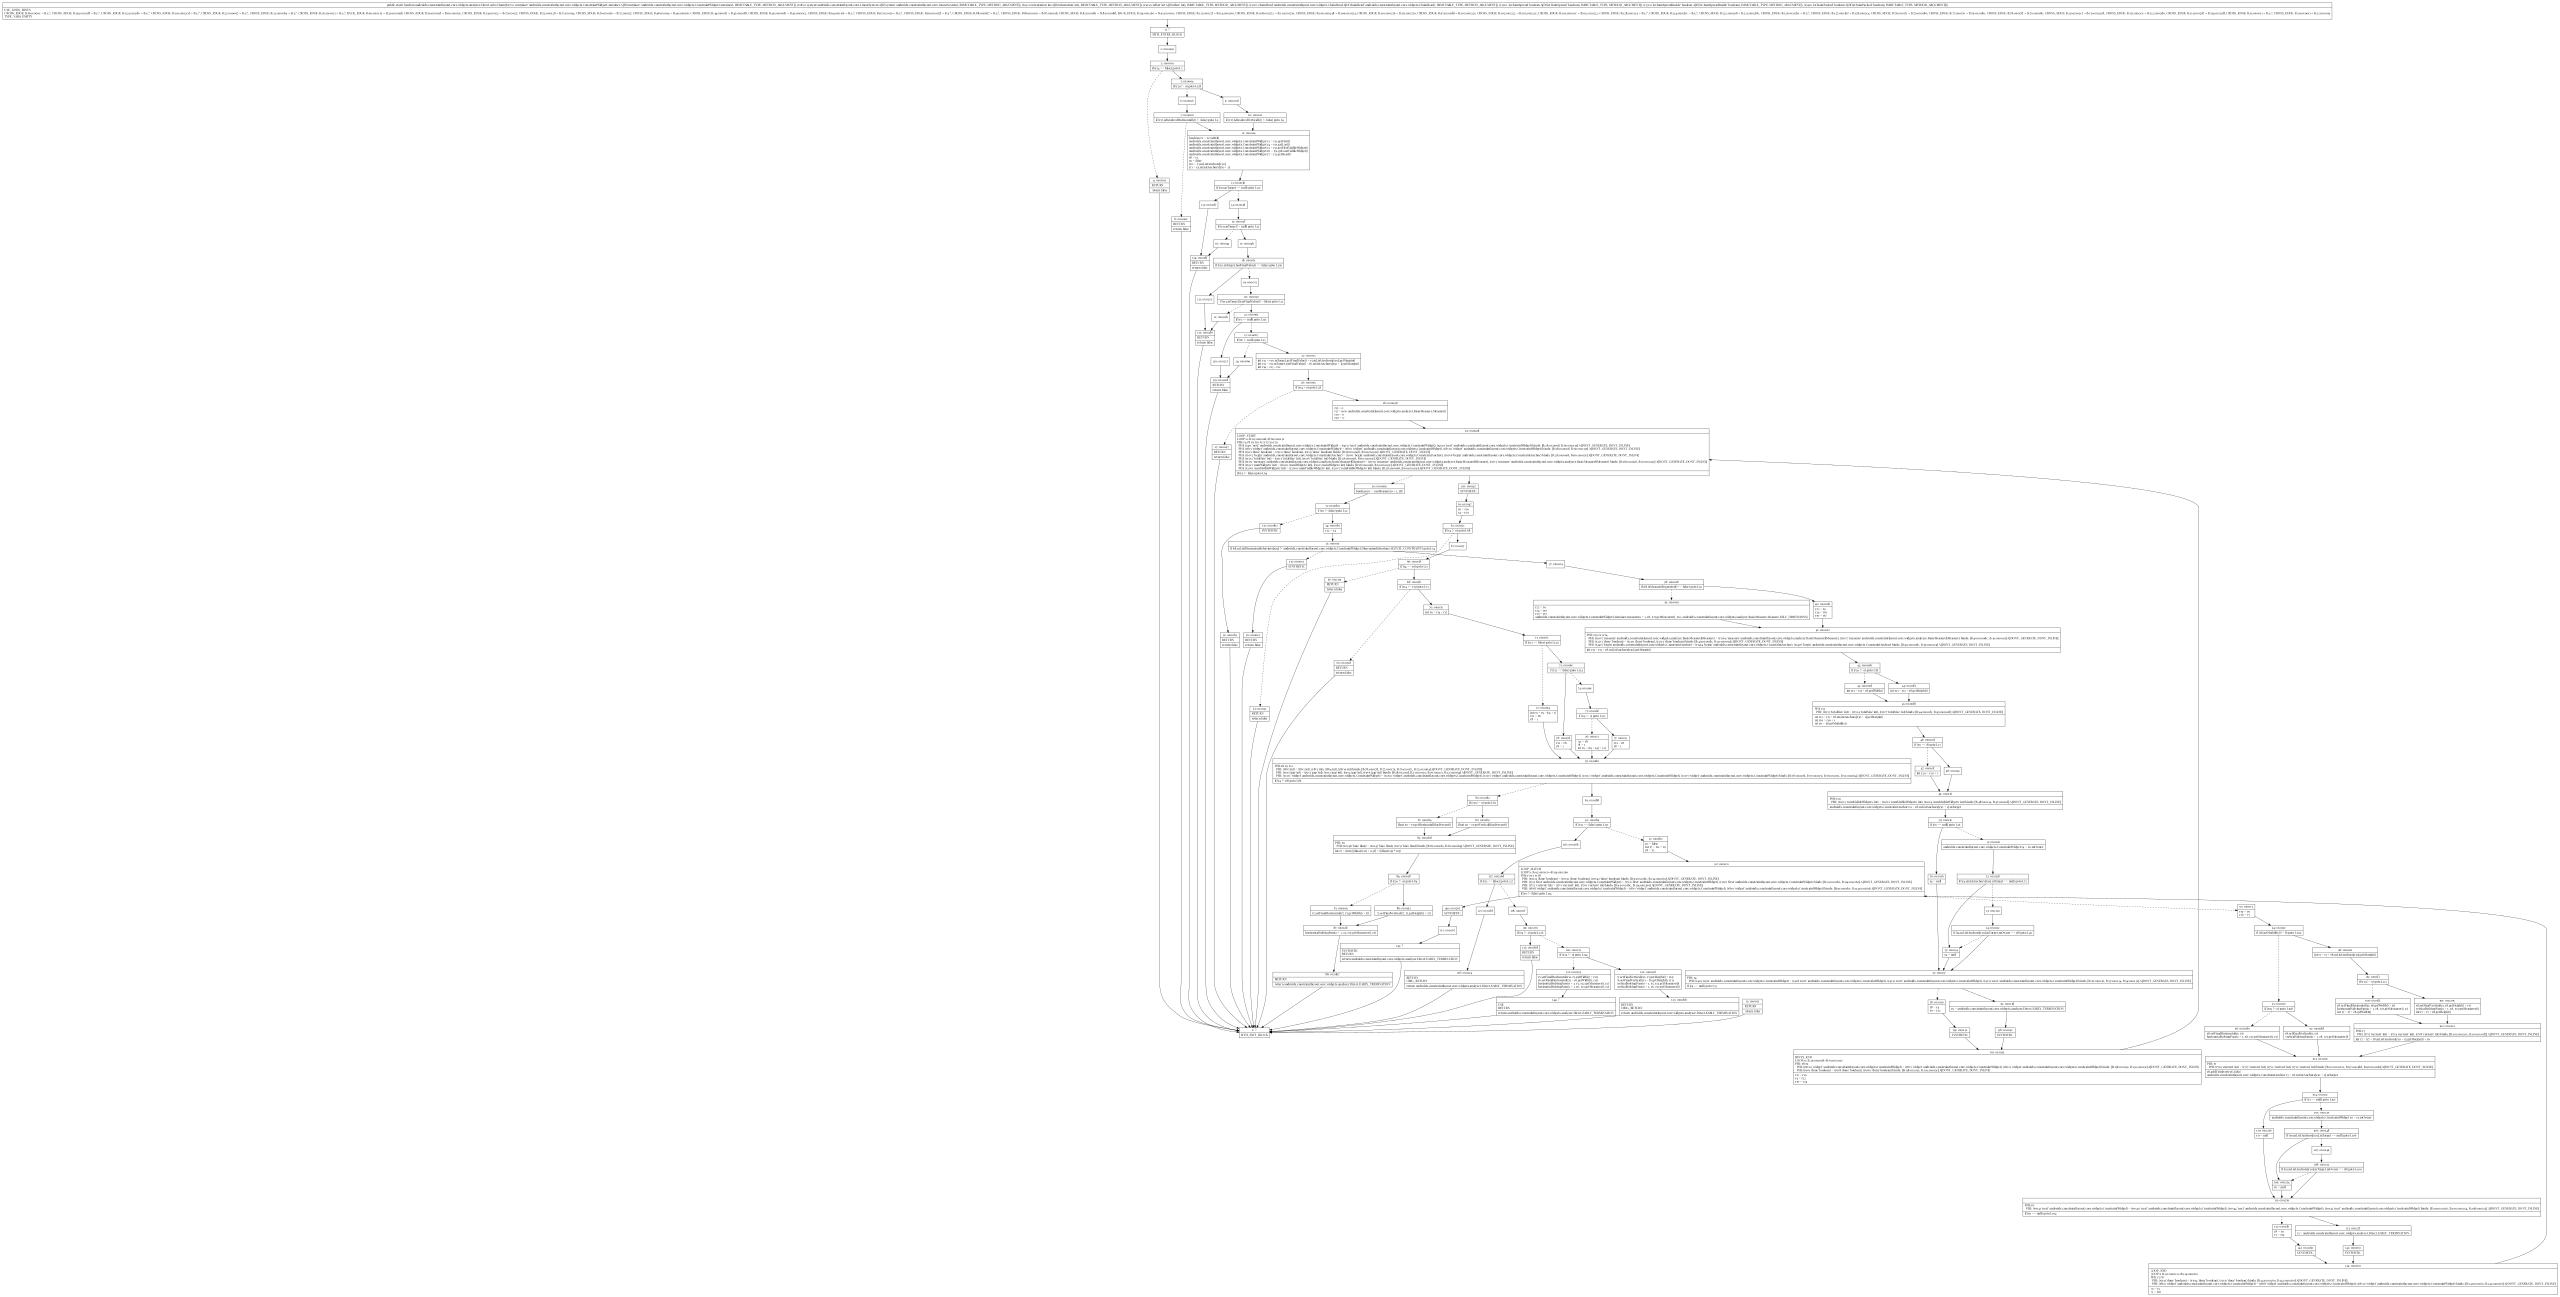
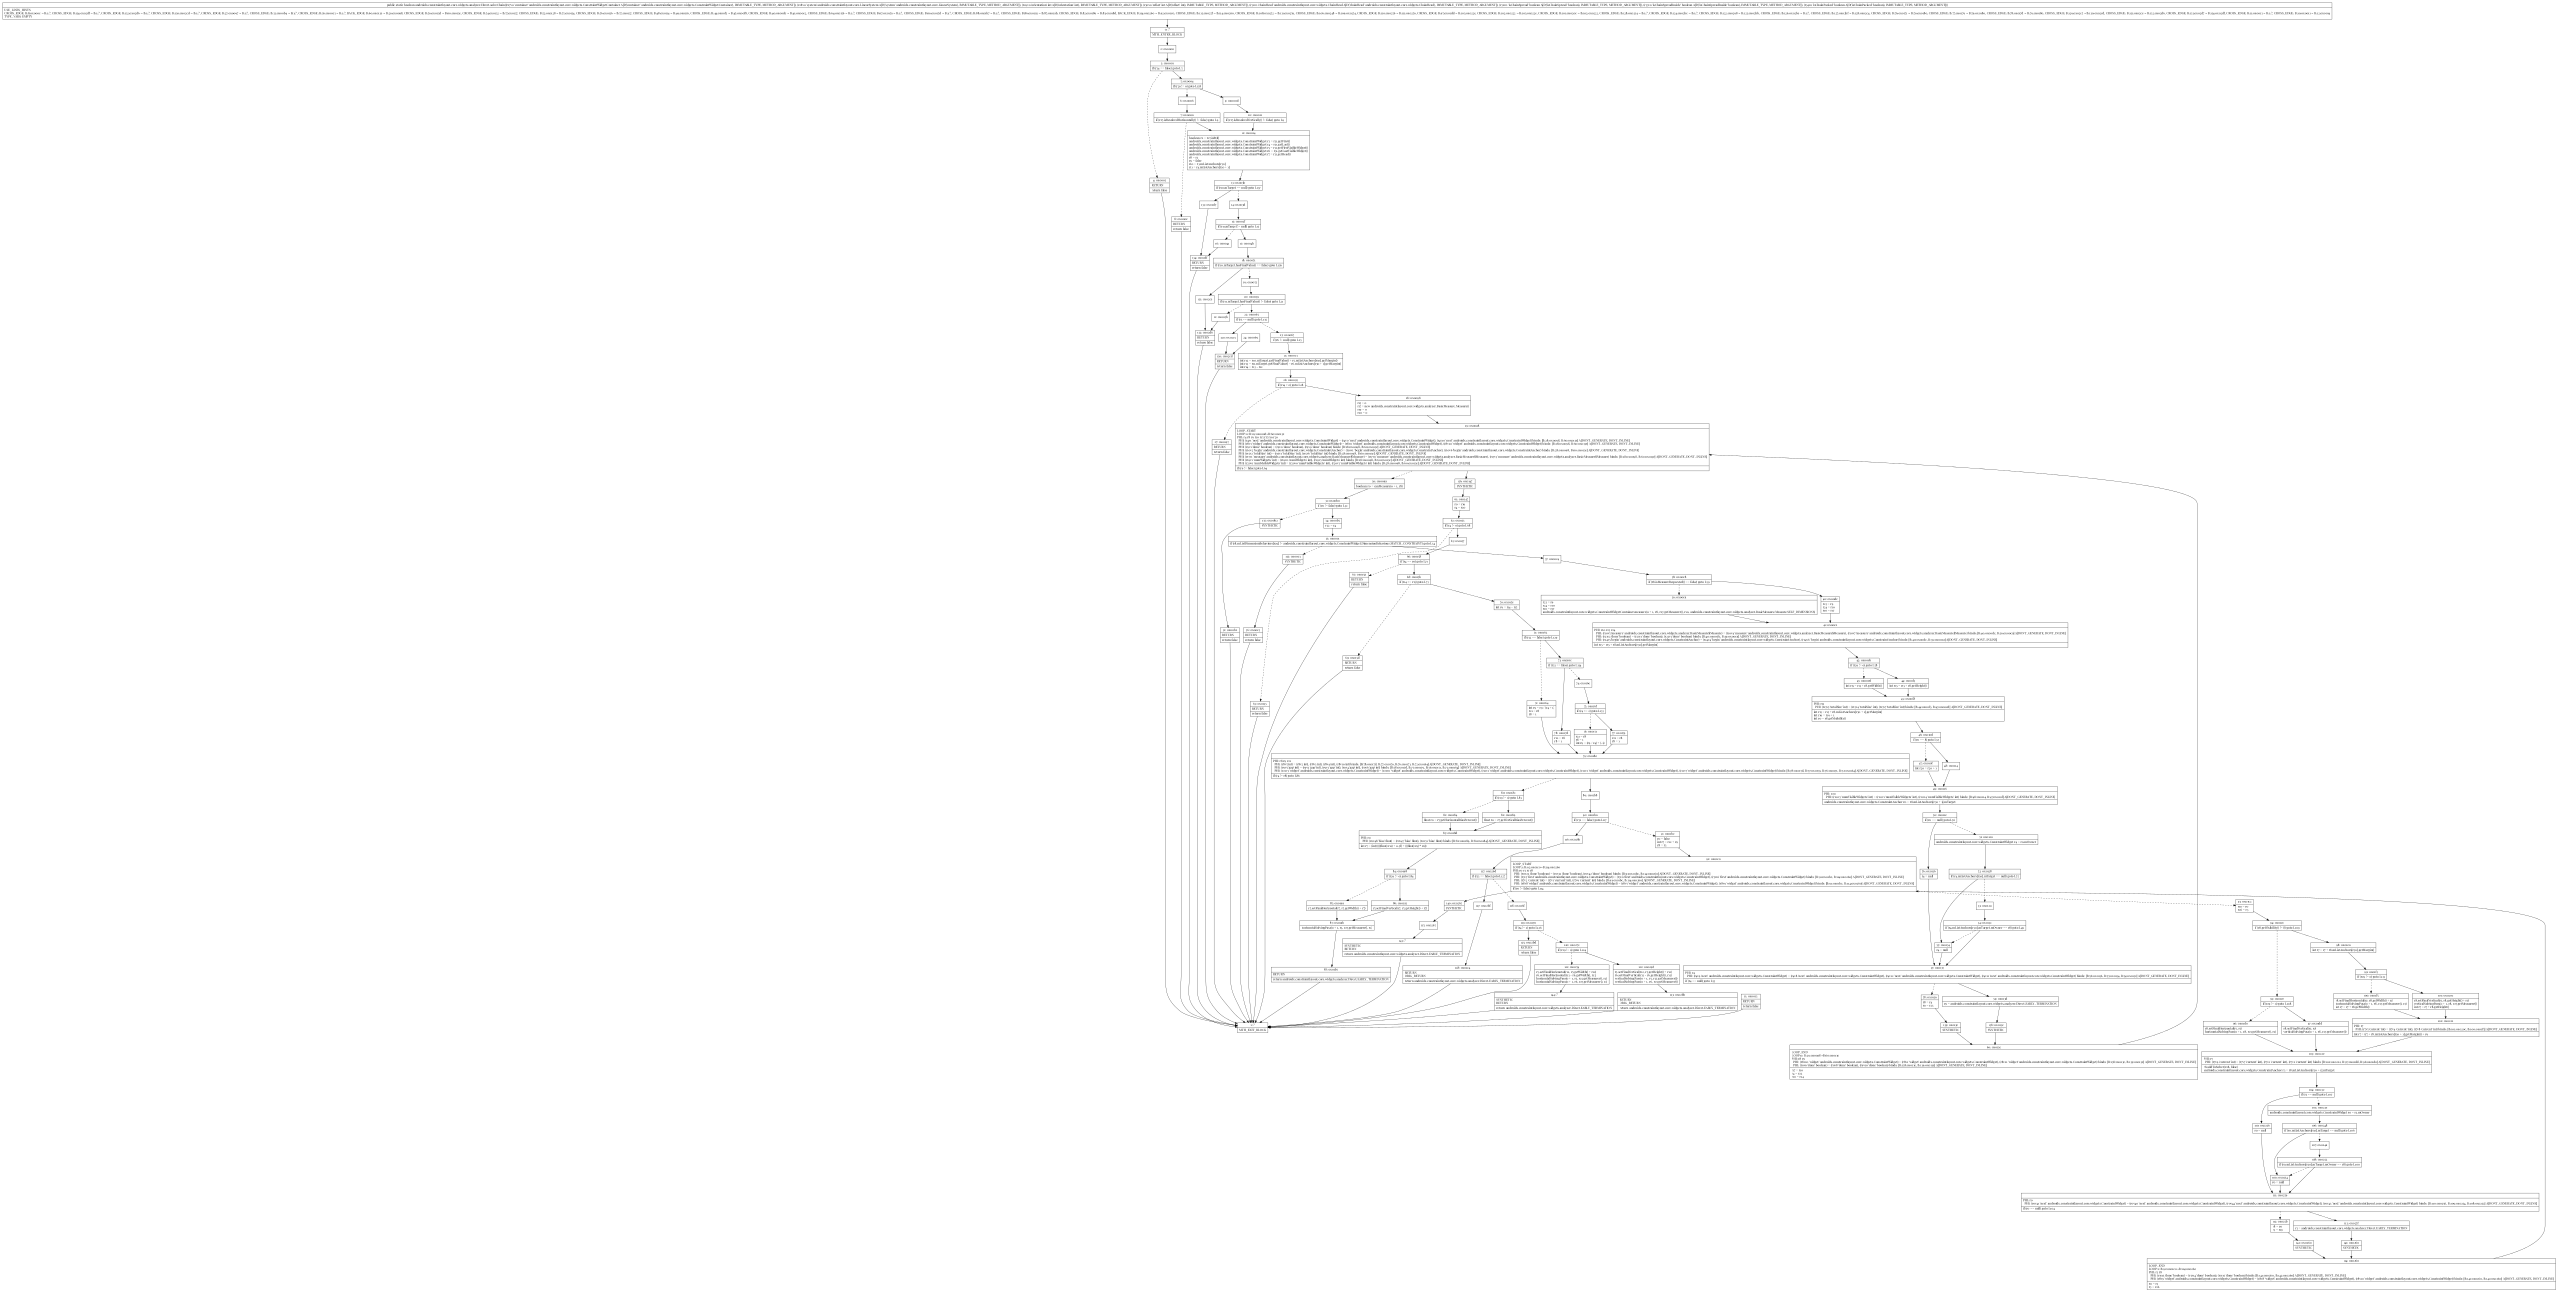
edge "23: 0x0067" -> "24: 0x0069": removed
node "92: 0x01c0": text "LOOP_MATCH" -> "LOOP_START"
node "144: ?": text "USE" -> "SYNTHETIC"
node "60: 0x013e": text "HINTS_END" -> "LOOP_END"
